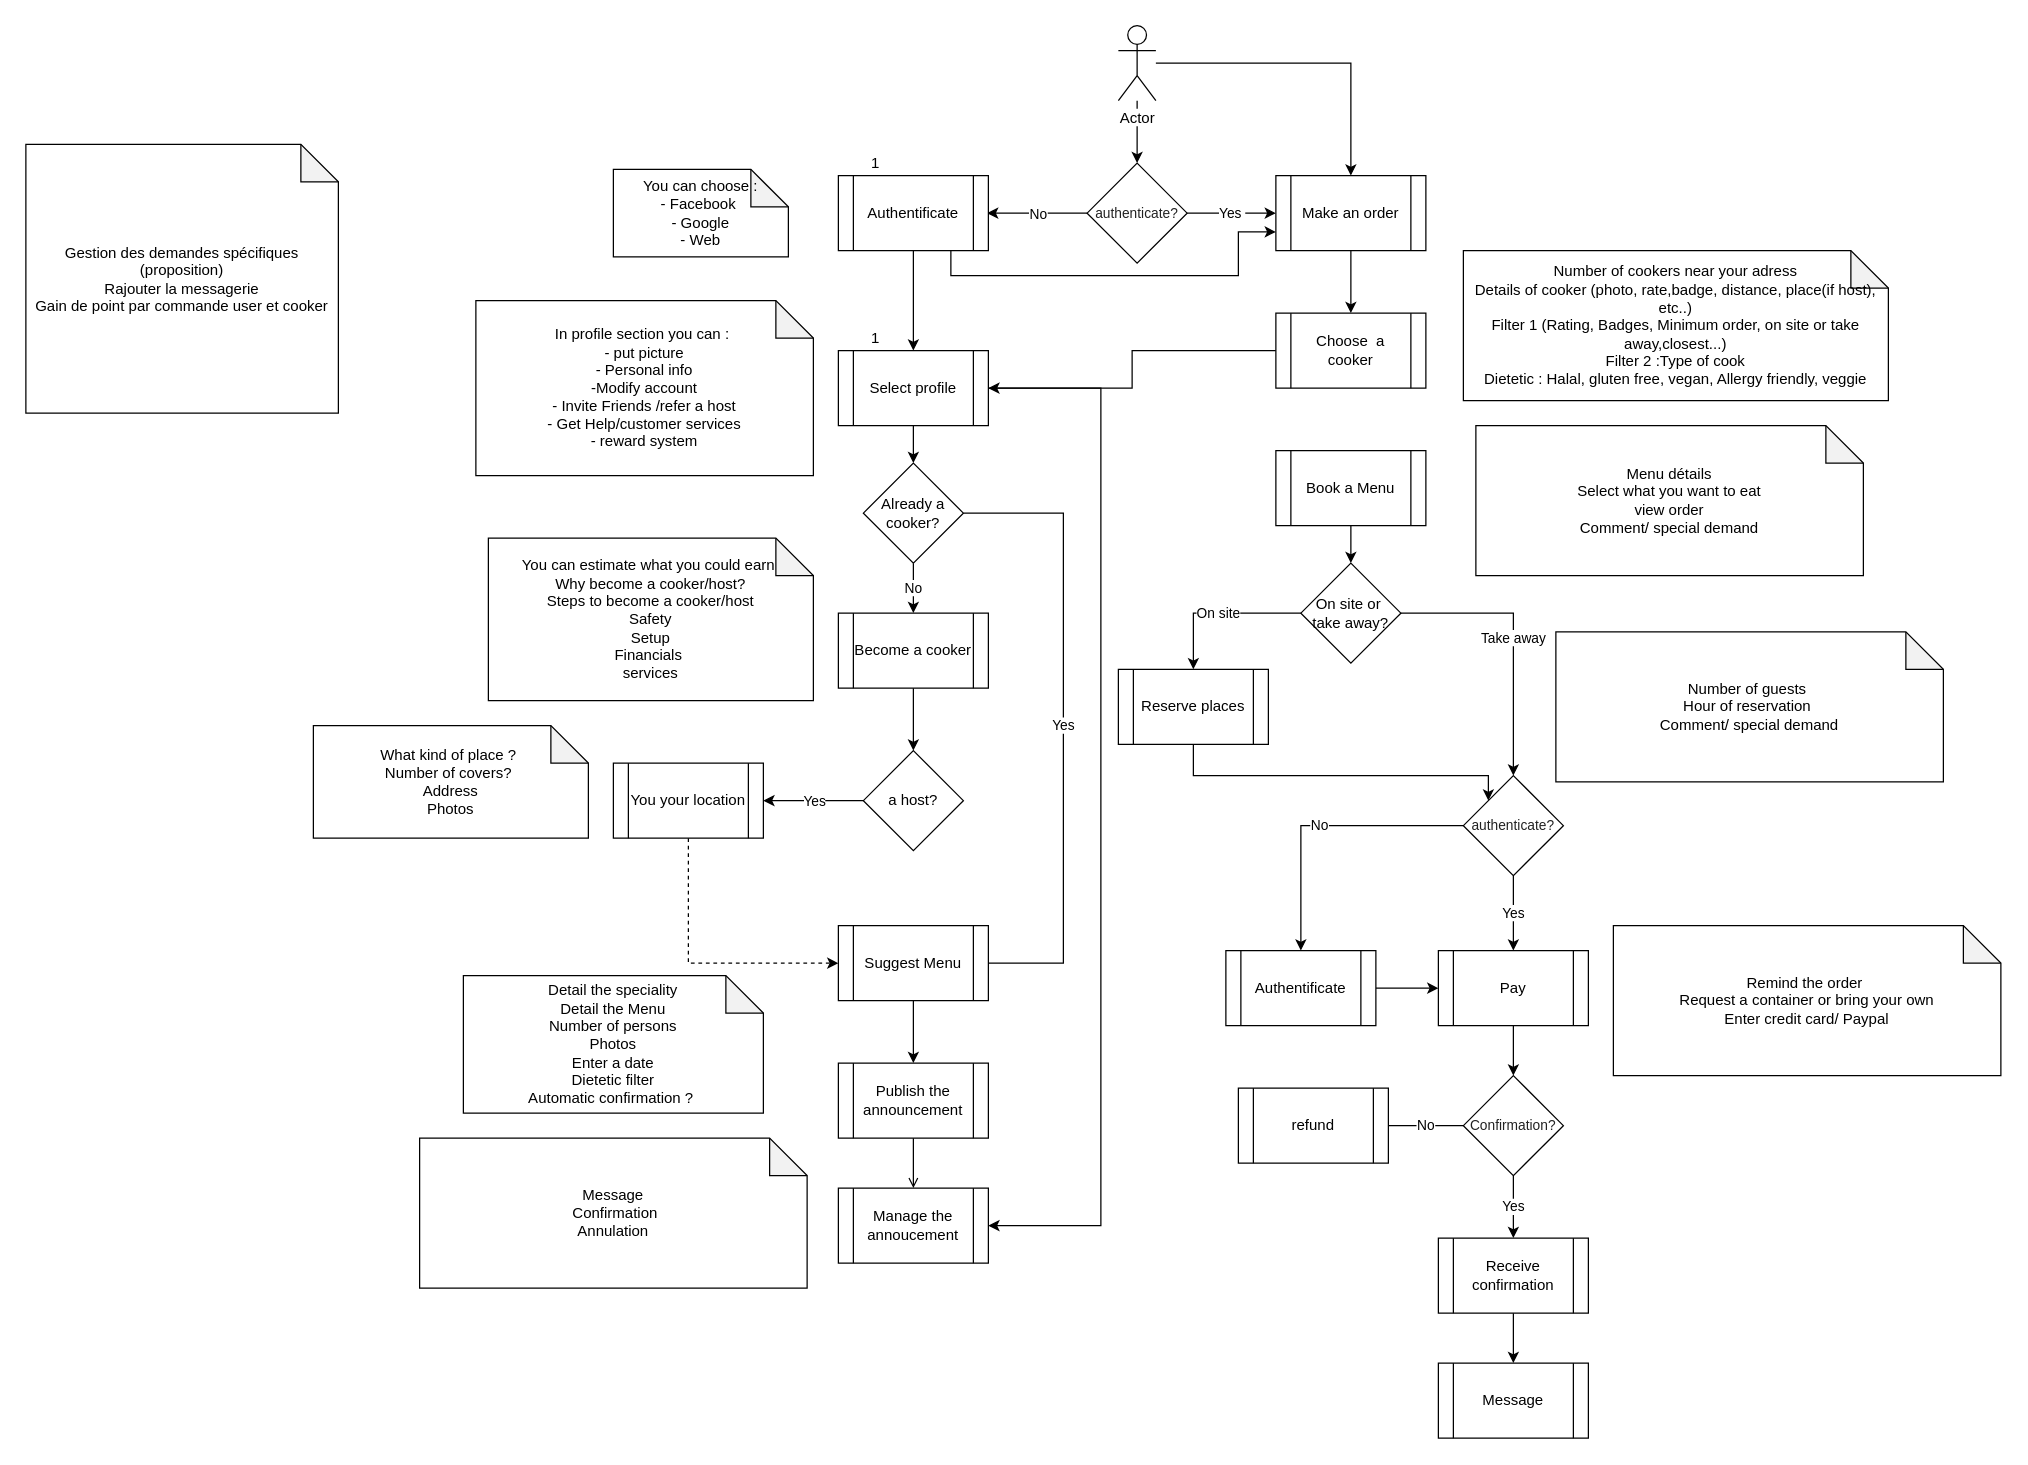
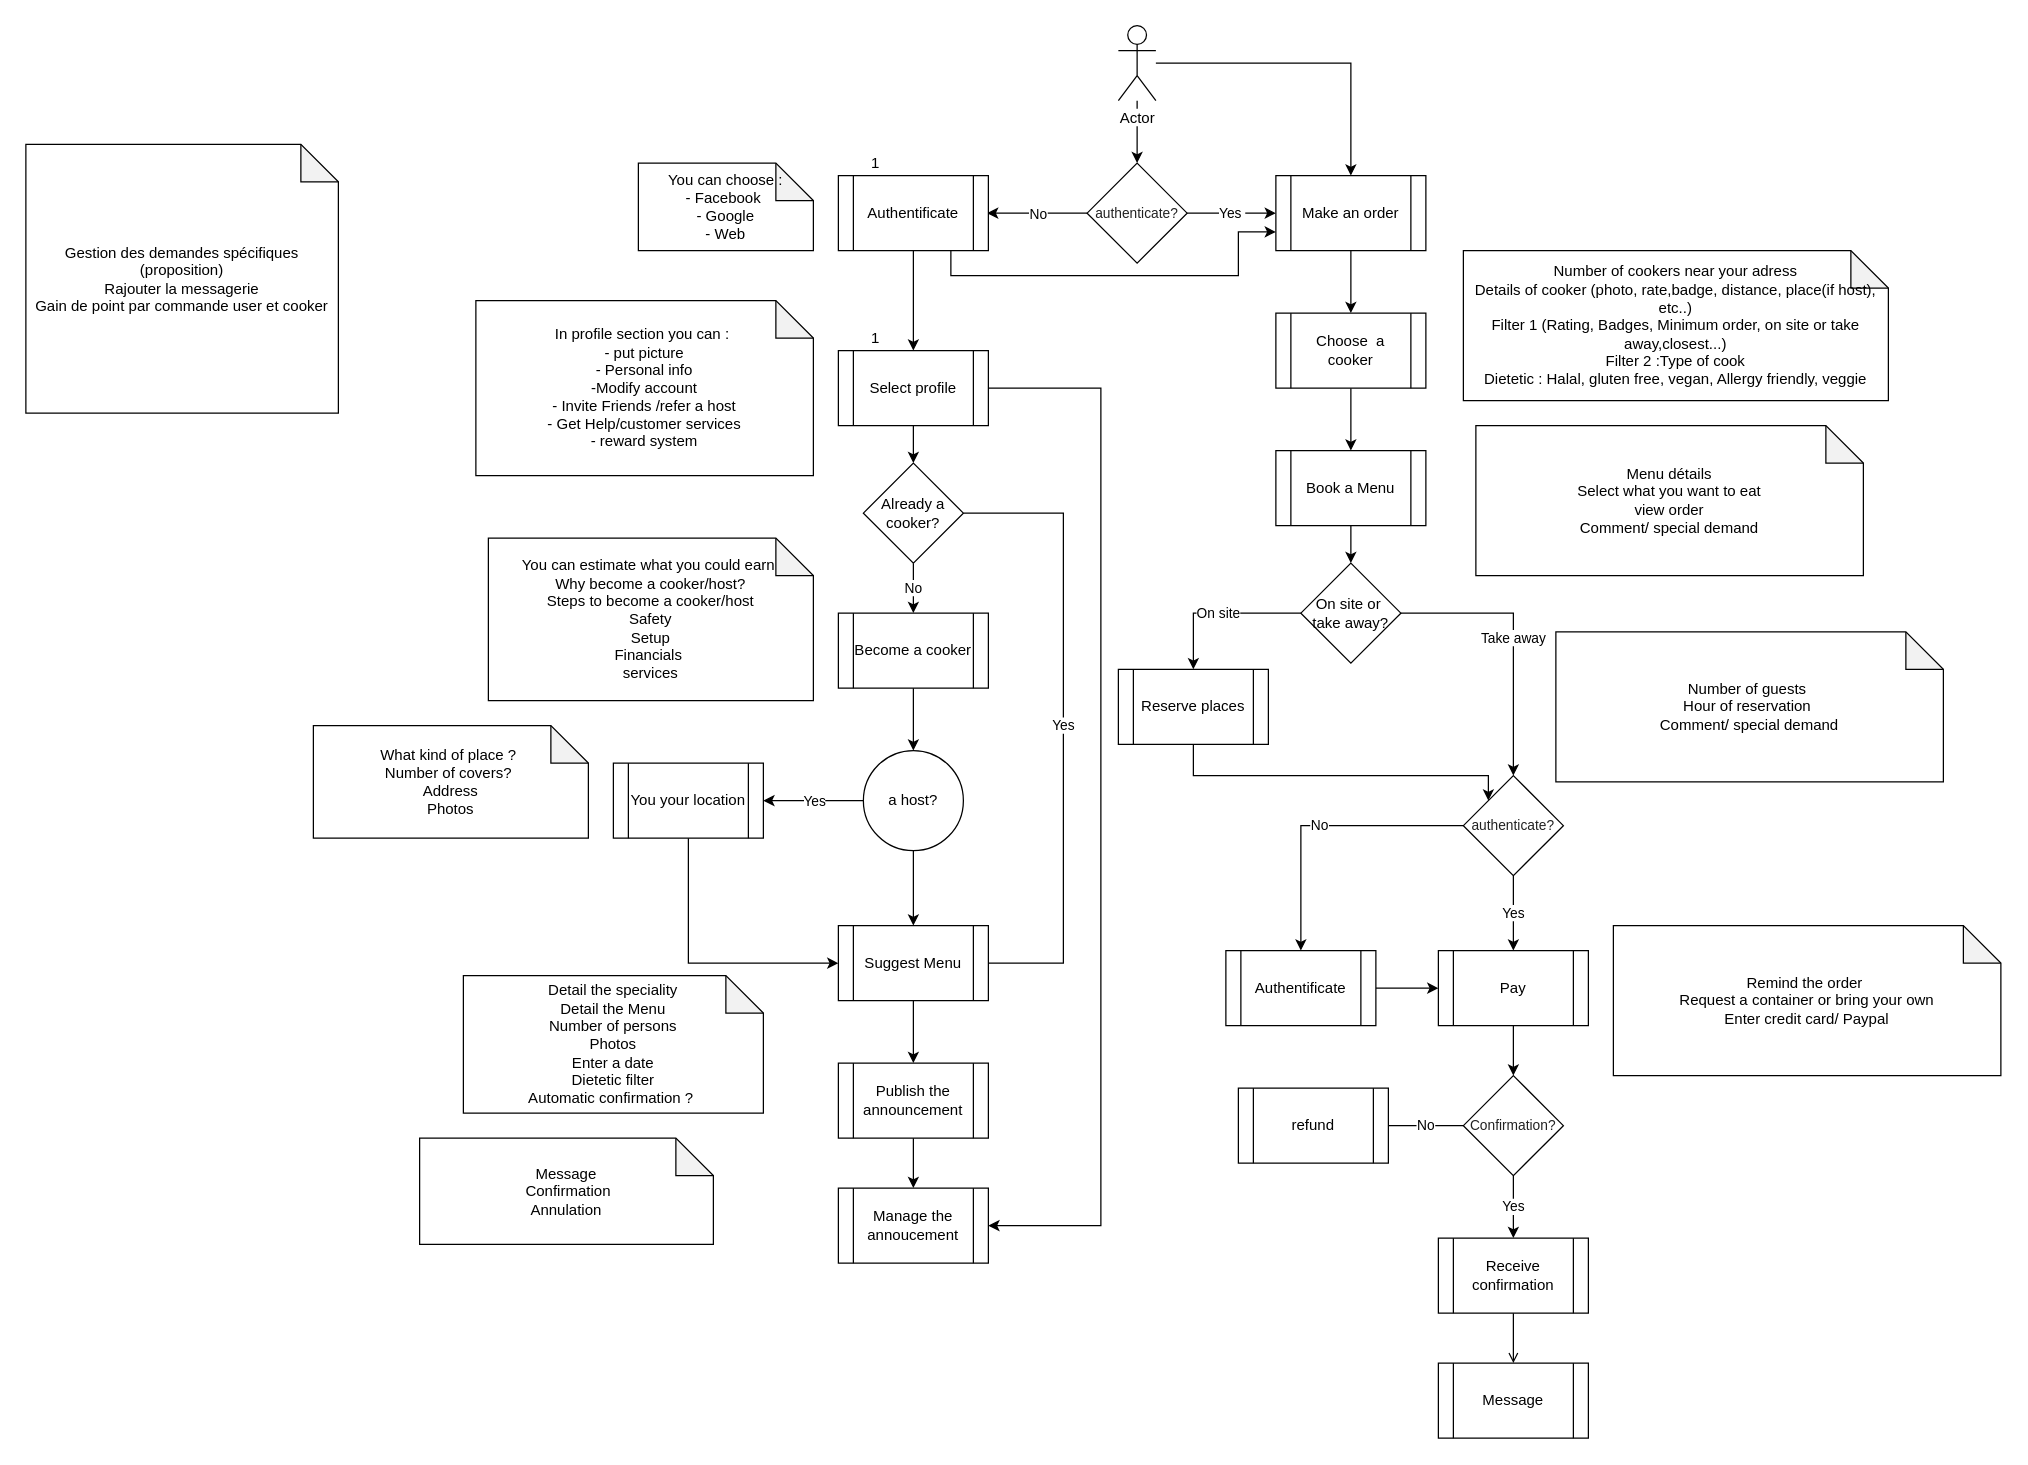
node "You can choose : - Facebook - Google - Web": moved (701, 213) -> (726, 207)
edge "Choose a cooker" -> "Select profile": now "Choose a cooker" -> "Book a Menu"
node "a host?": shape diamond -> ellipse
edge "a host?" -> "Suggest Menu": added
edge "You your location" -> "Suggest Menu": style dashed -> solid
edge "Publish the announcement" -> "Manage the annoucement": arrowhead open -> classic
node "Message Confirmation Annulation": size 388x150 -> 294x106
edge "Receive confirmation" -> "Message": arrowhead classic -> open
